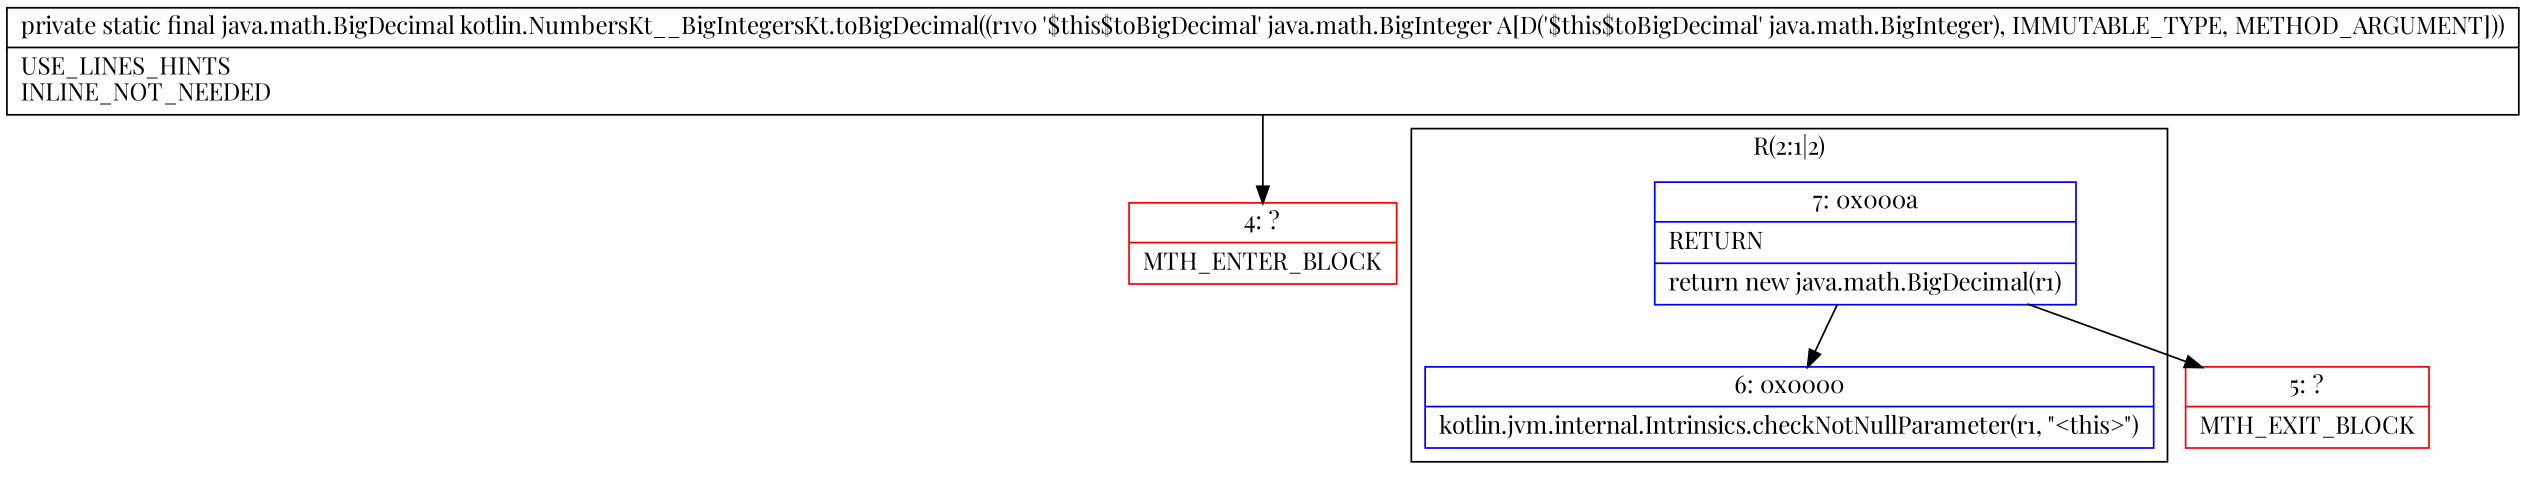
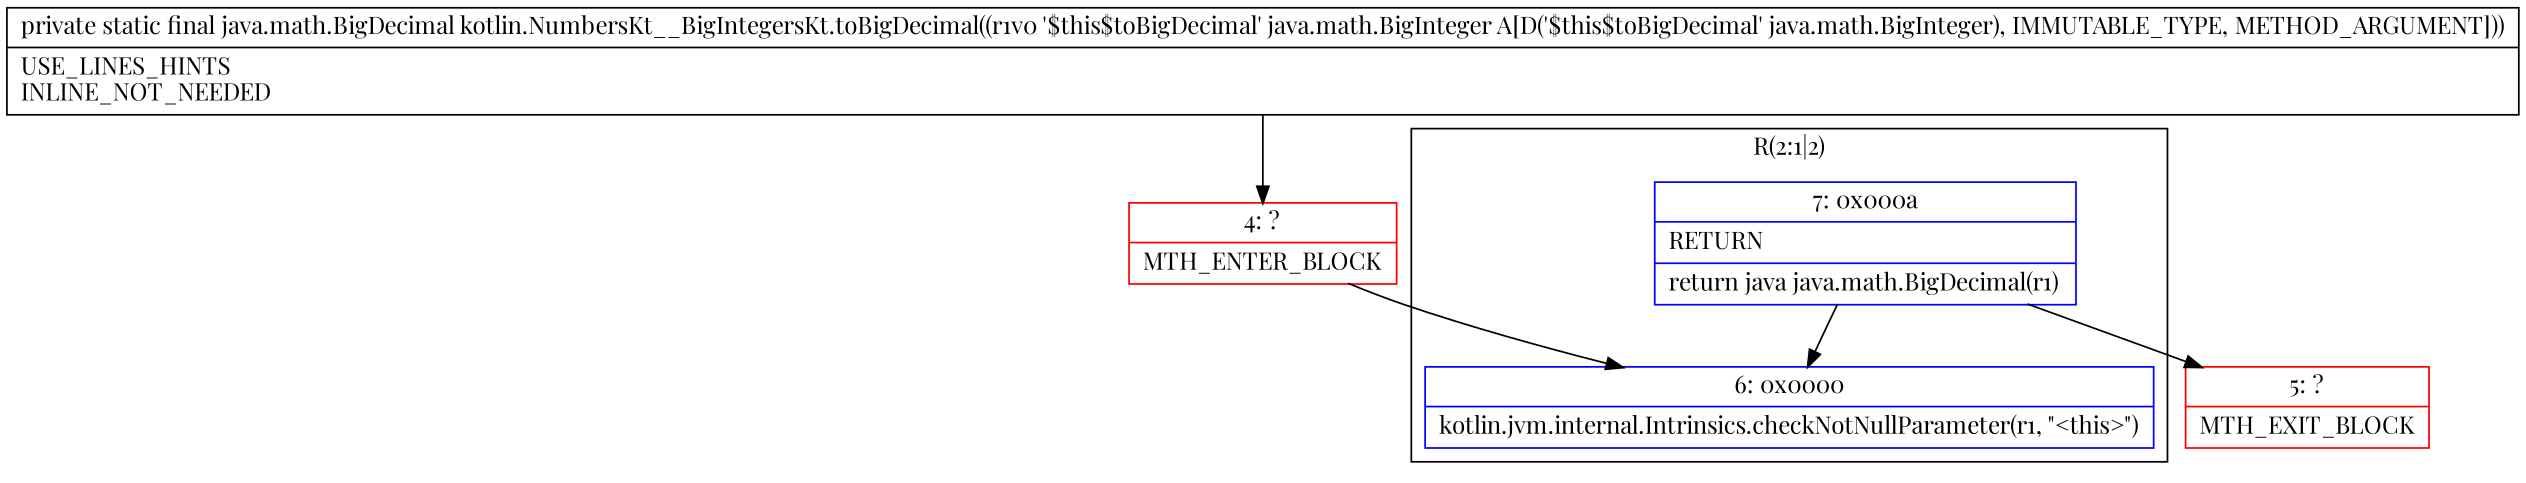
node "7: 0x000a": text "return new java.math.BigDecimal(r1)" -> "return java java.math.BigDecimal(r1)"
edge "4: ?" -> "6: 0x0000": added
